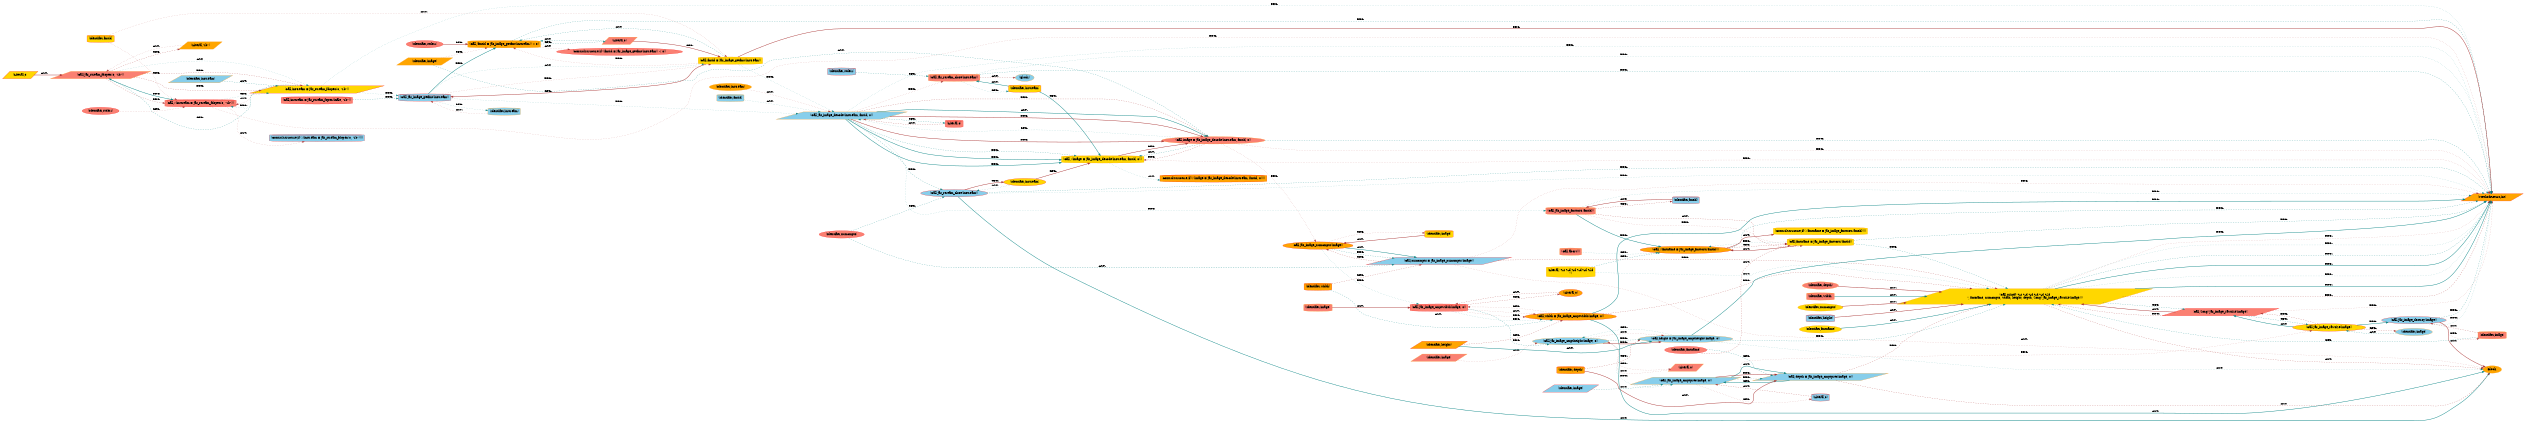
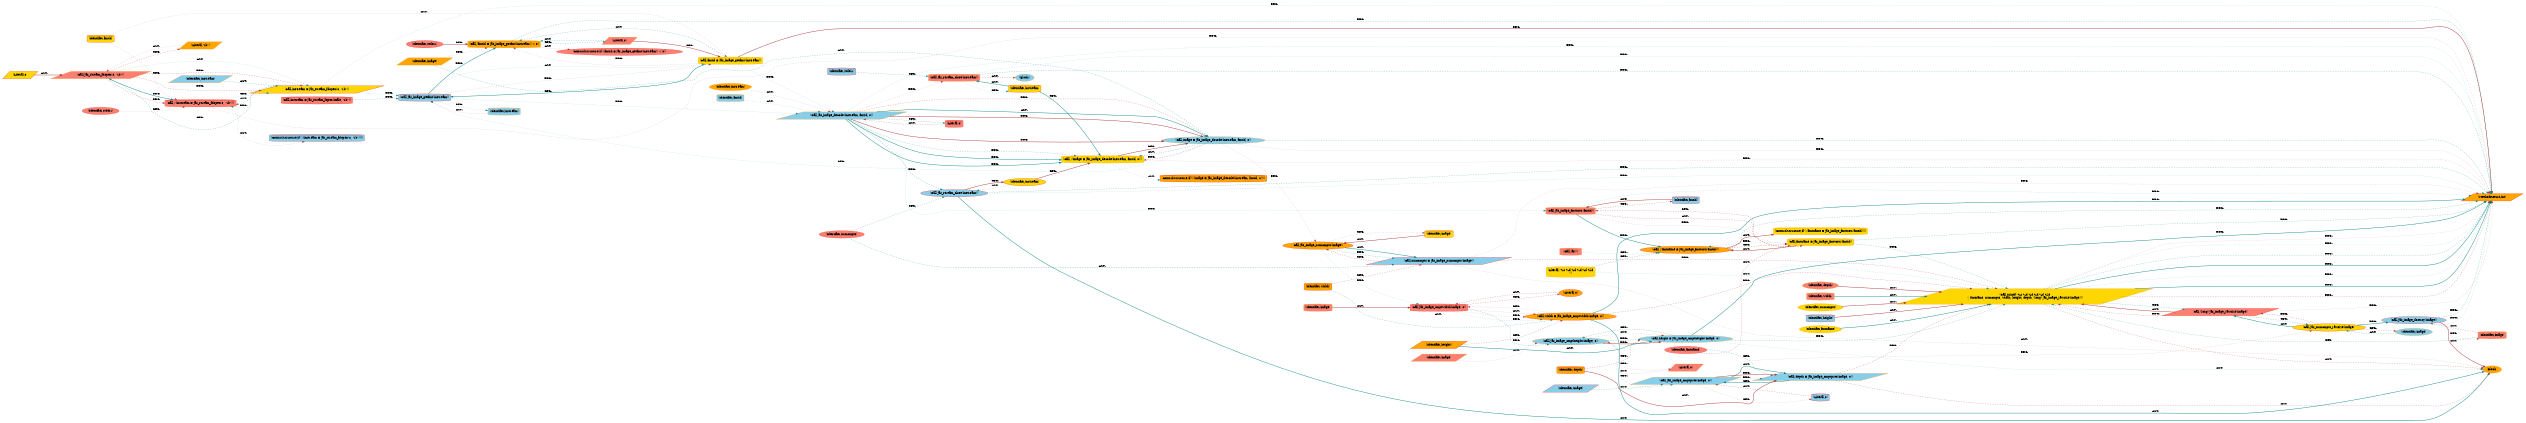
edge "(Call,fmtid = jas_image_getfmt(instream))" -> "(Call,jas_image_getfmt(instream))": color brown -> teal
edge "(Call,image = jas_image_decode(instream, fmtid, 0))" -> "(Call,jas_image_decode(instream, fmtid, 0))": now "(Call,image = jas_image_decode(instream, fmtid, 0))" -> "(Call,jas_image_getfmt(instream))"
node "(Call,image = jas_image_decode(instream, fmtid, 0))": fillcolor salmon -> skyblue
edge "(Call,fmtname = jas_image_fmttostr(fmtid))" -> "(Call,jas_image_fmttostr(fmtid))": added, label "CFG:"
node "(Call,abort())": label "(Call,abort())" -> "(Call,jas())"
node "(Call,jas_image_rawsize(image))": label "(Call,jas_image_rawsize(image))" -> "(Call,jas_numcmpts_rawsize(image))"
edge "(Call,height = jas_image_cmptheight(image, 0))" -> "(Call,jas_image_cmptheight(image, 0))": style dotted -> dashed
edge "(Call,jas_image_cmptheight(image, 0))" -> "(Call,jas_image_cmptprec(image, 0))": label "DDG: " -> "CFG: "
